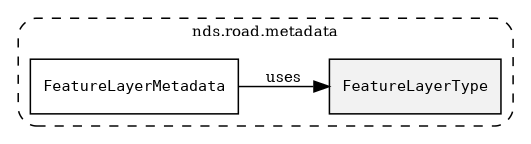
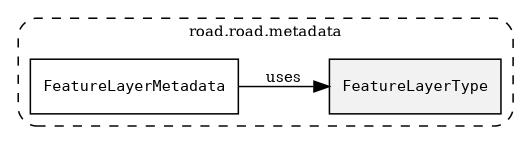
cluster "nds.road.metadata": label "nds.road.metadata" -> "road.road.metadata"
